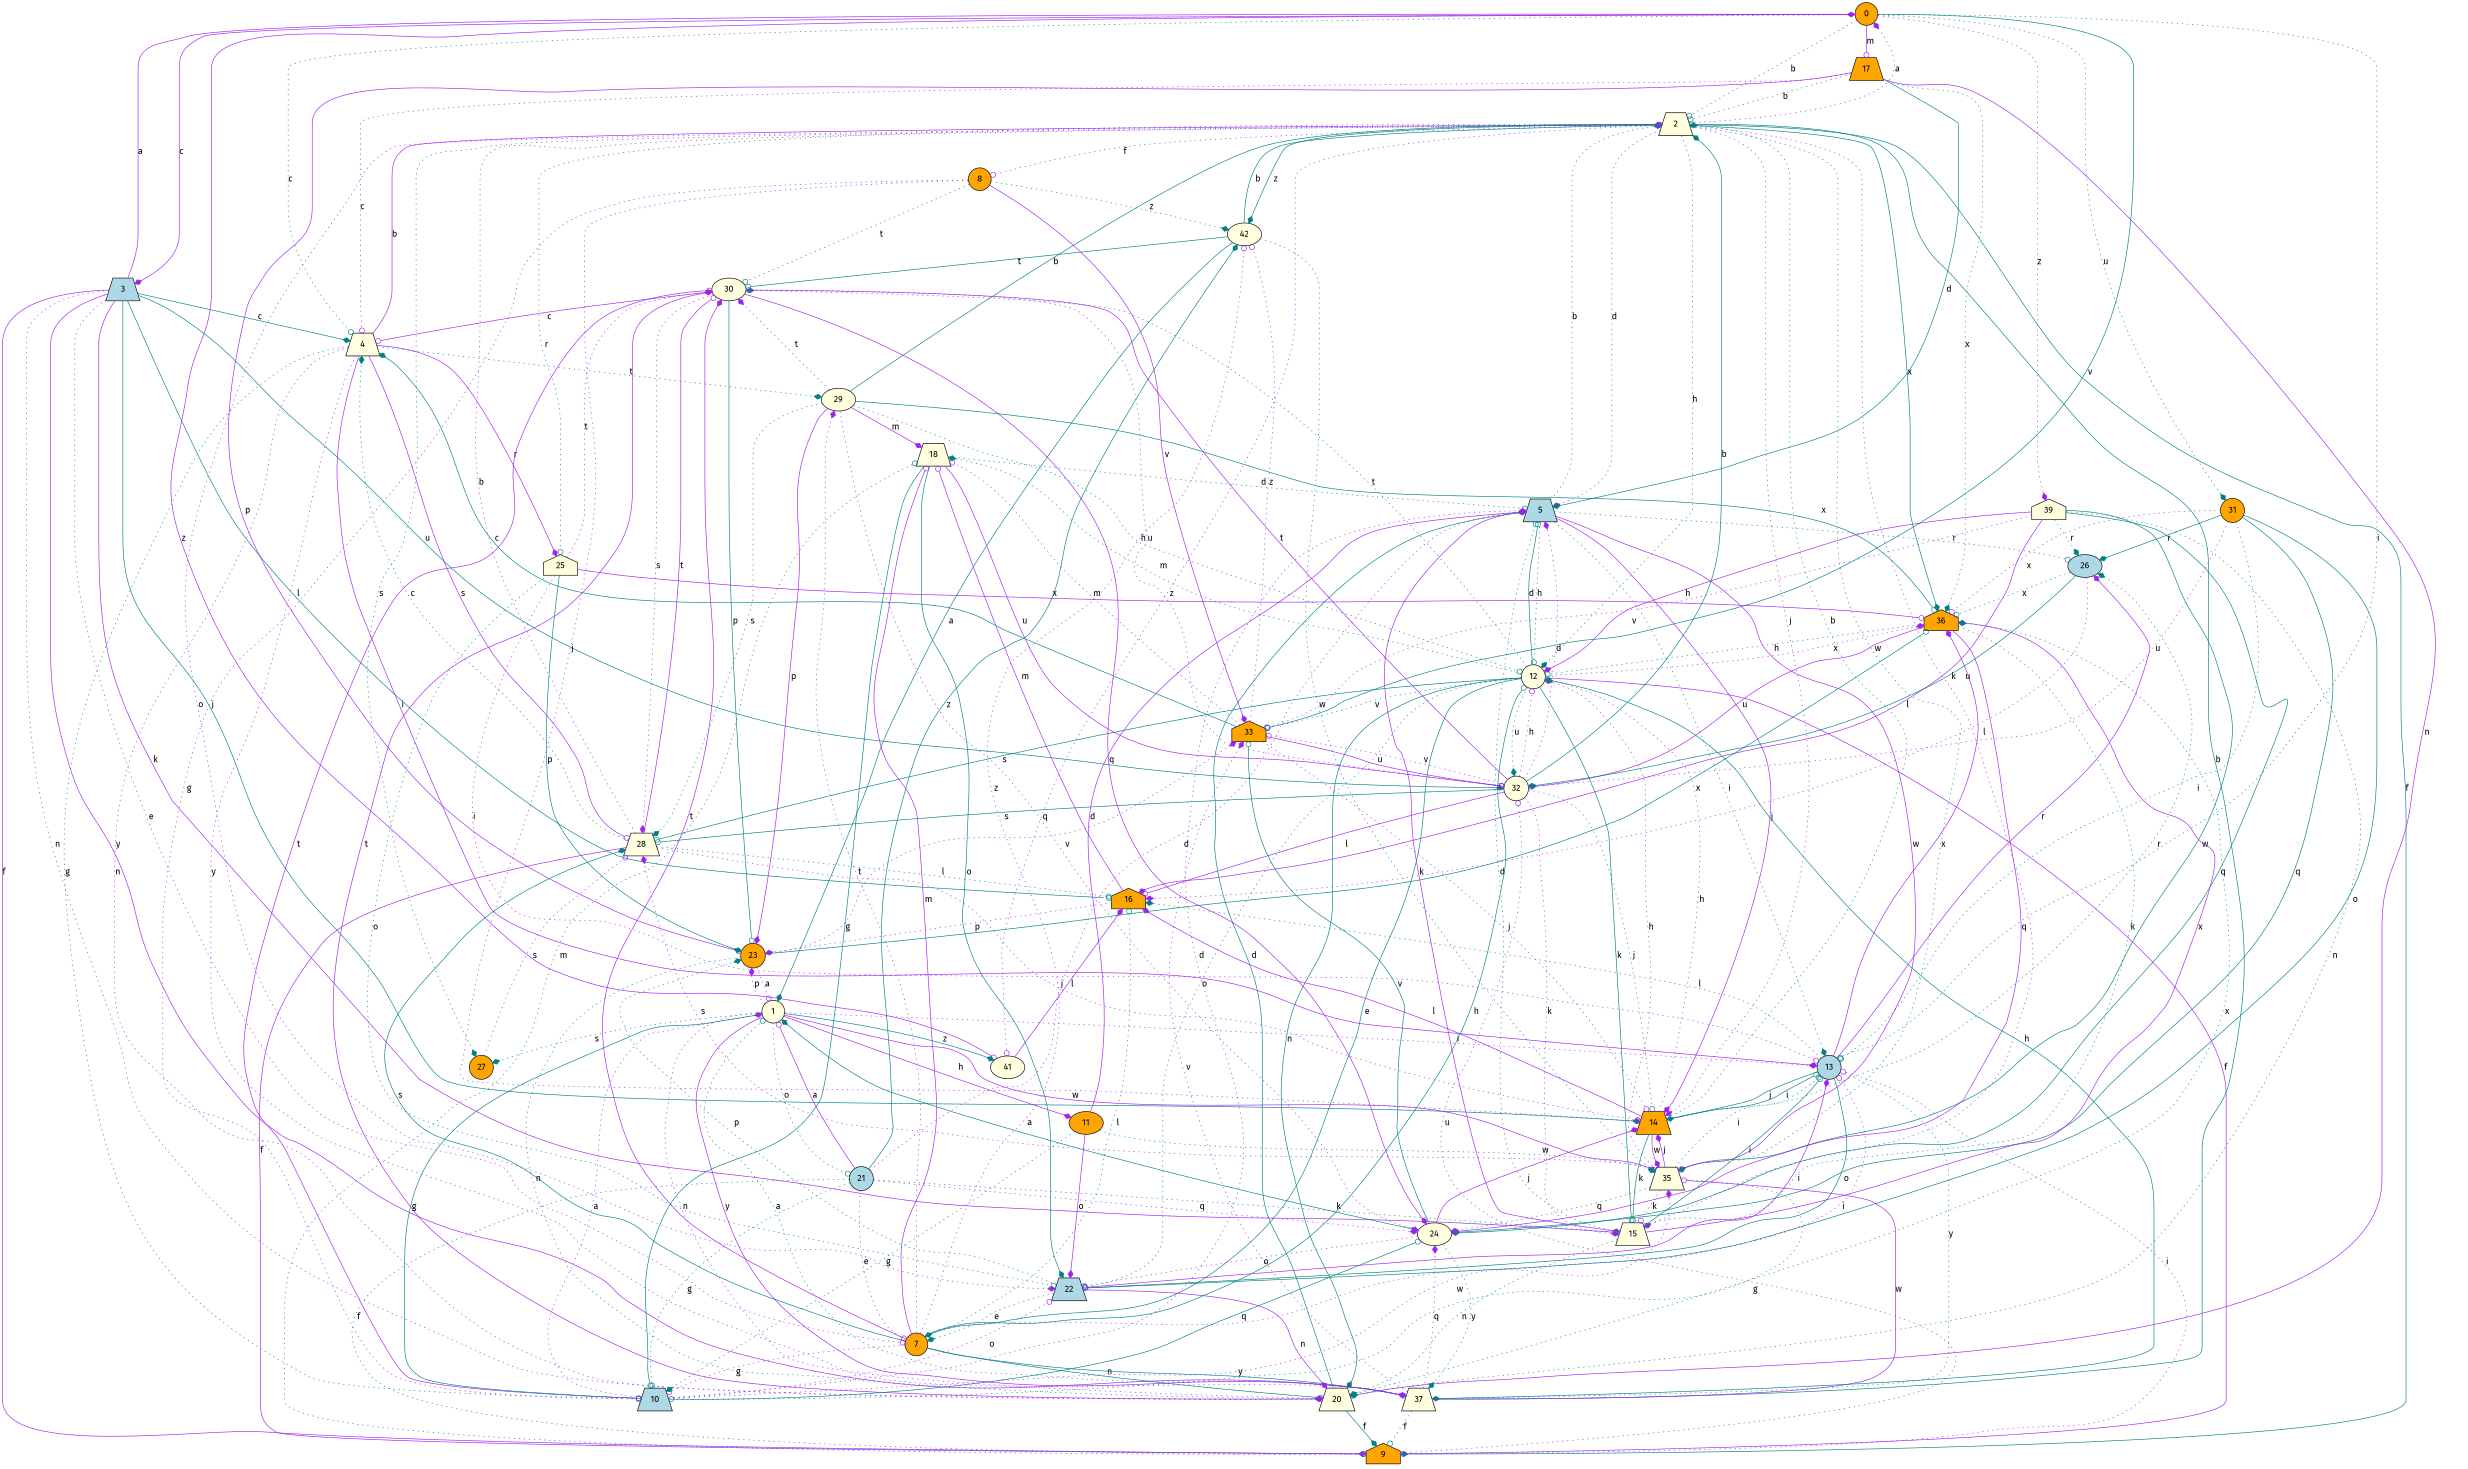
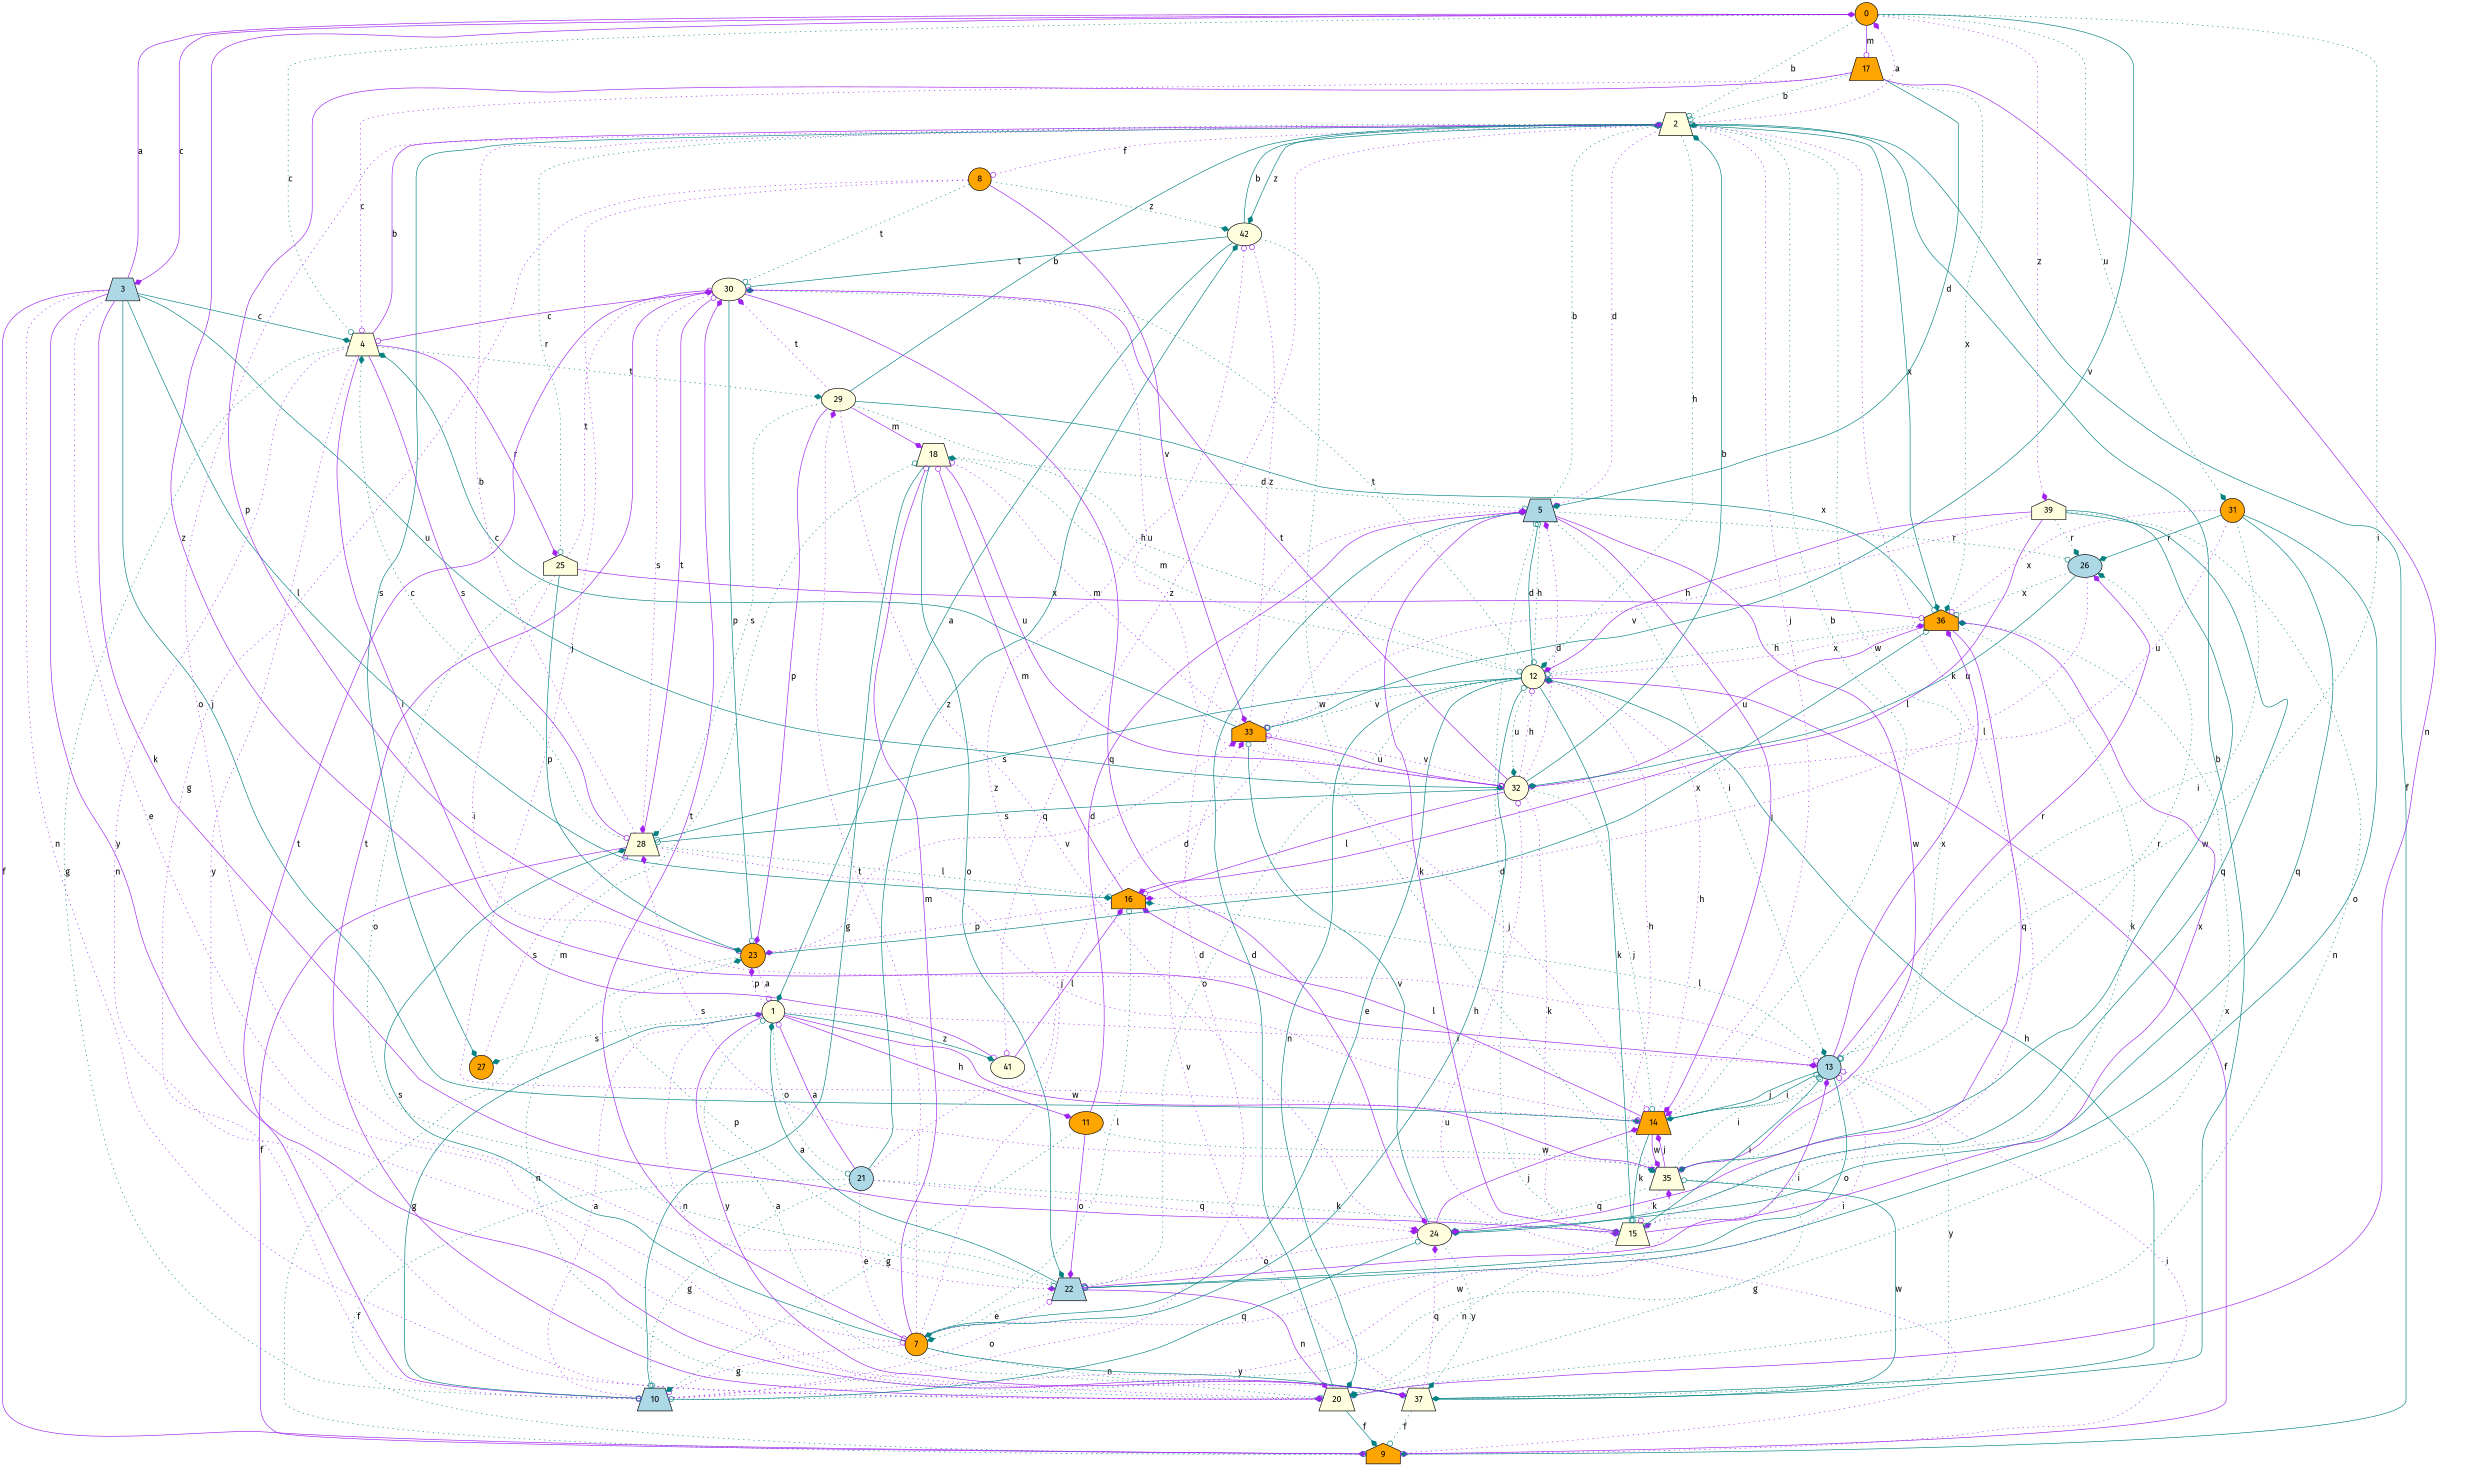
edge "2" -> "27": style dotted -> solid
edge "3" -> "16": arrowhead odot -> diamond
edge "24" -> "1": now "22" -> "1"
edge "37" -> "35": color purple -> teal
edge "7" -> "20": style solid -> dotted
